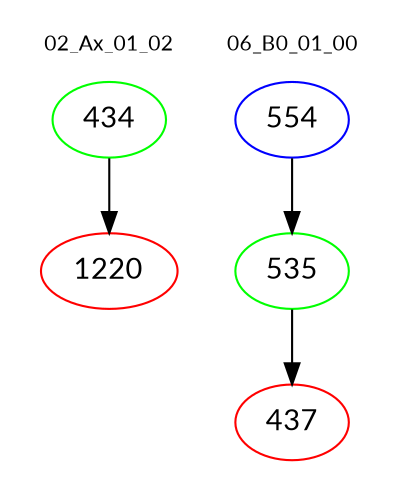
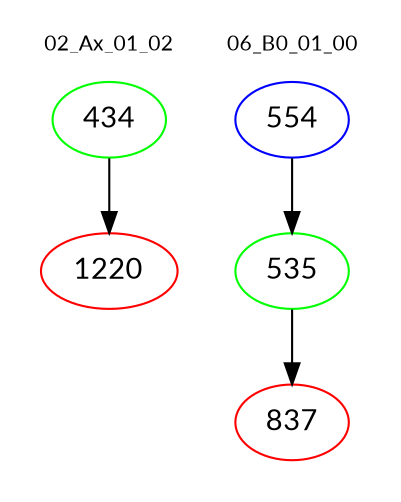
node "437": label "437" -> "837"
